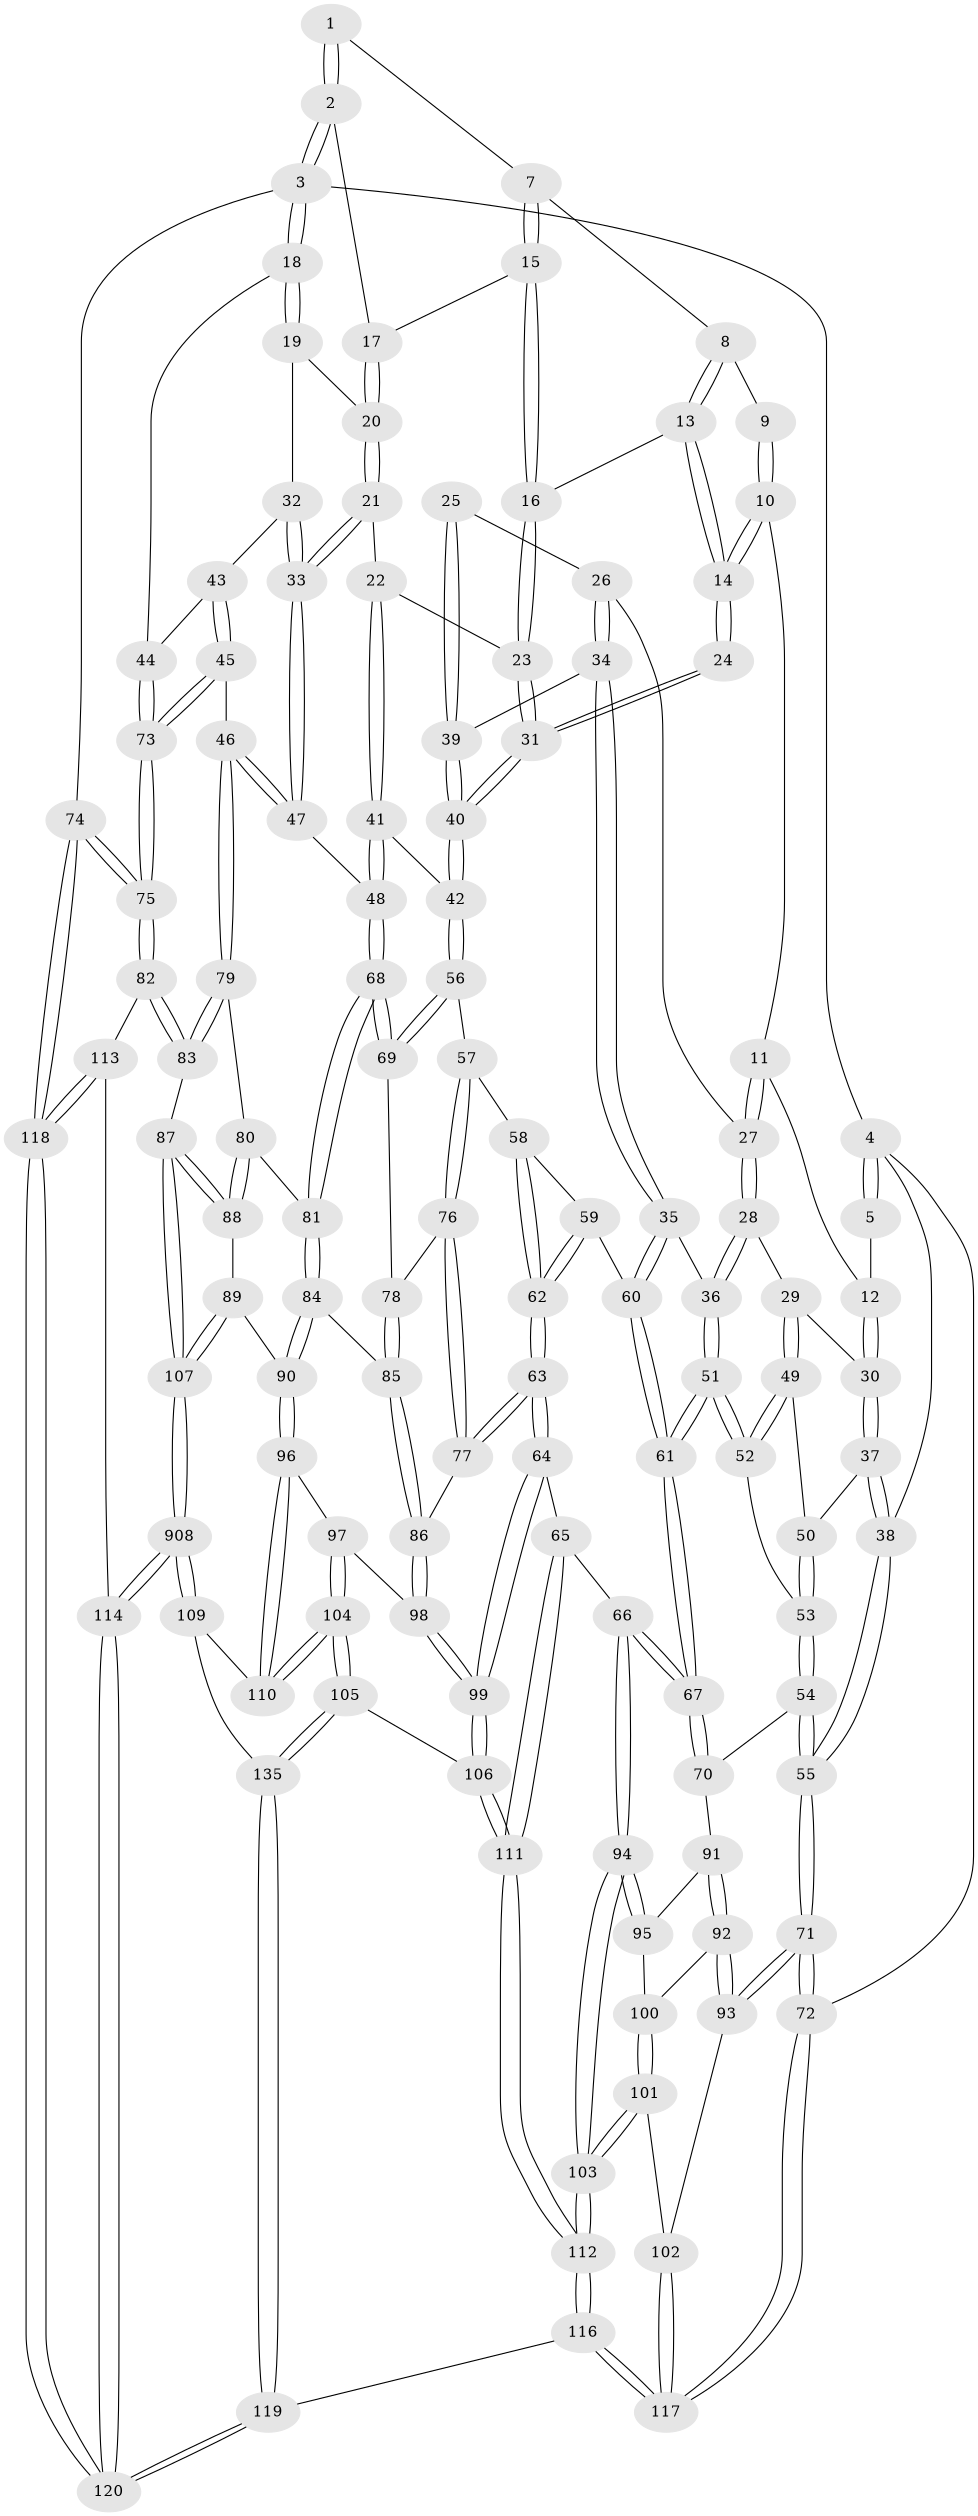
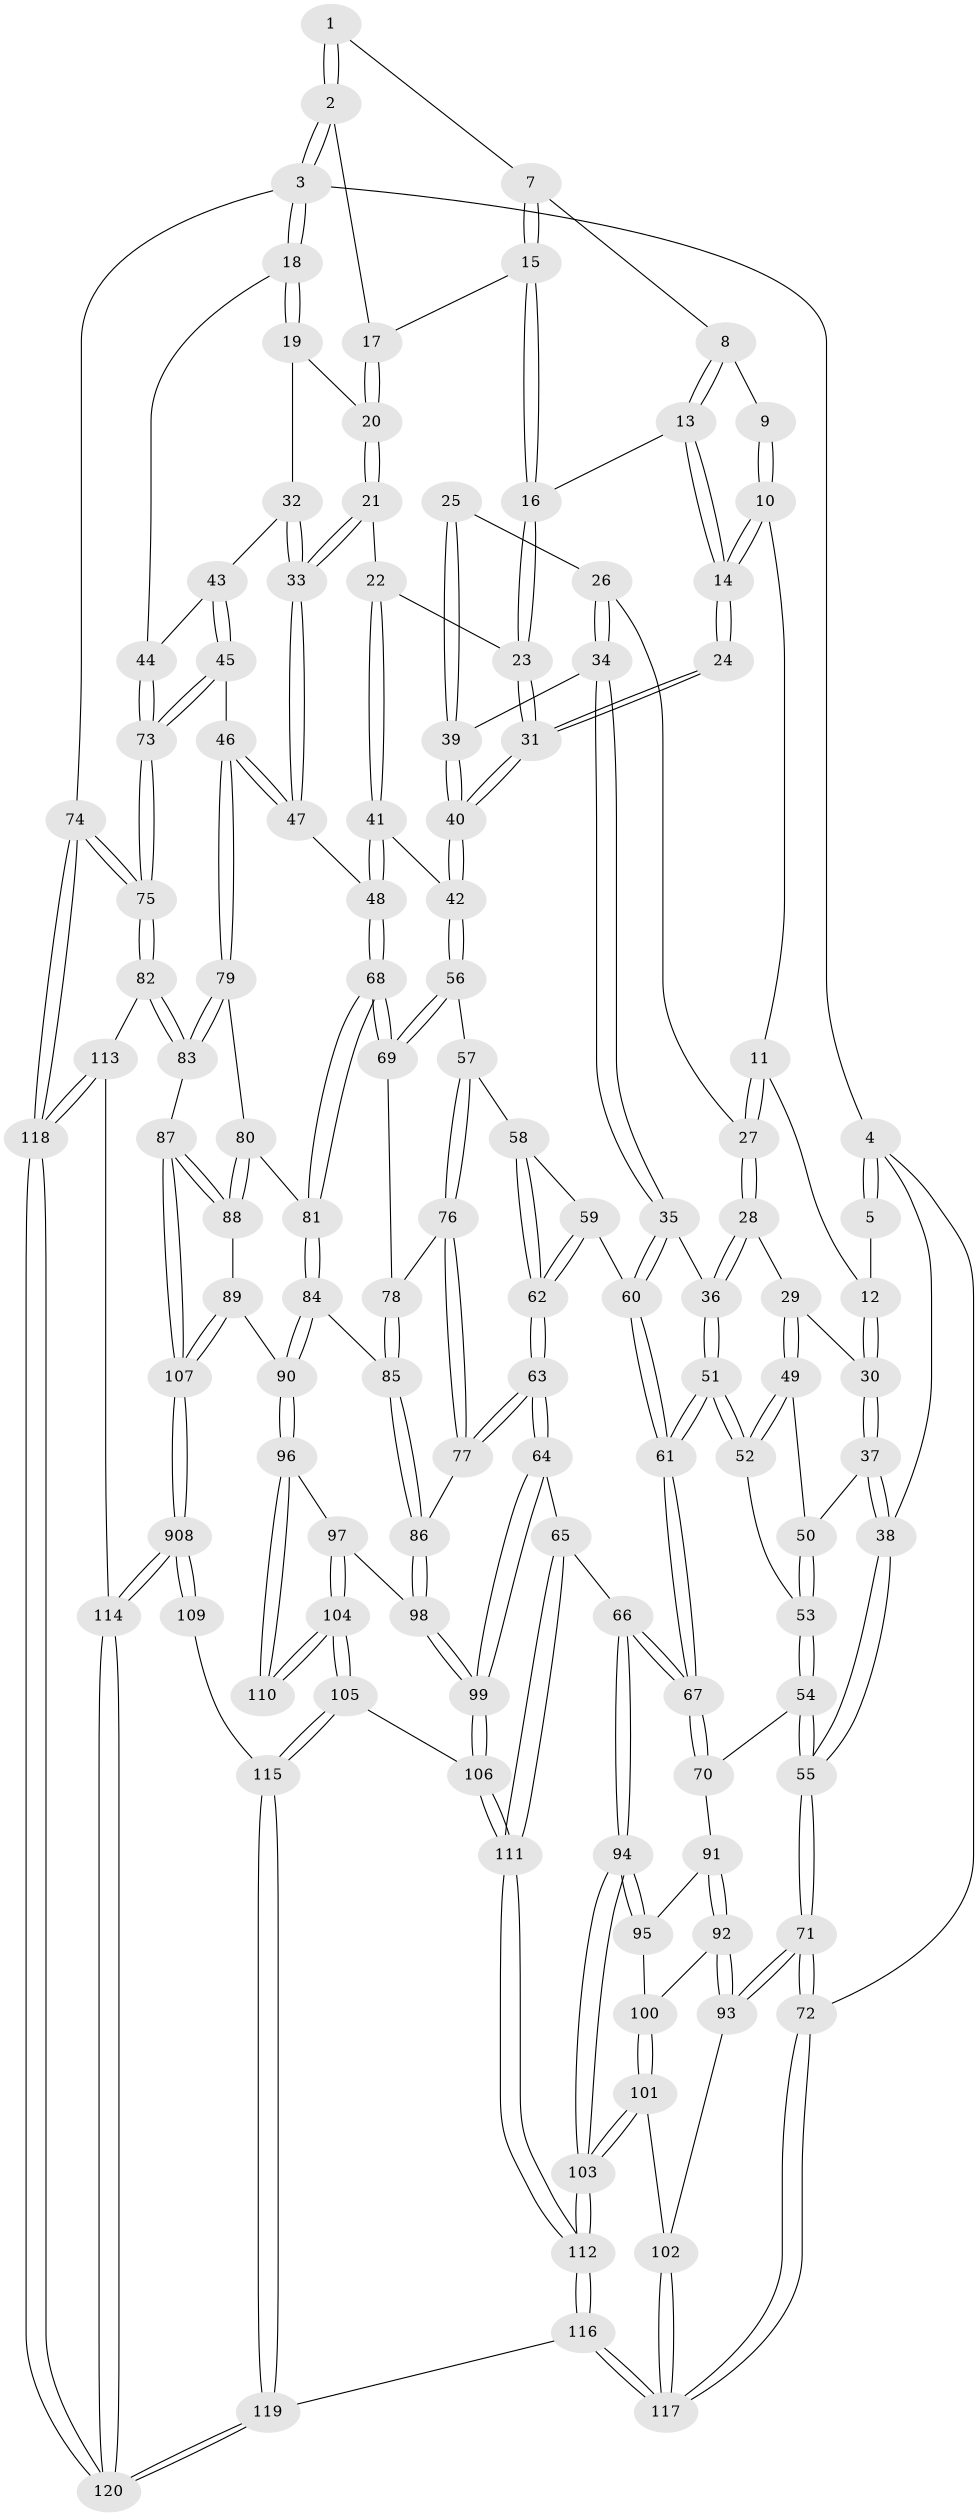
edge "109" -- "110": removed
node "135": label "135" -> "115"
